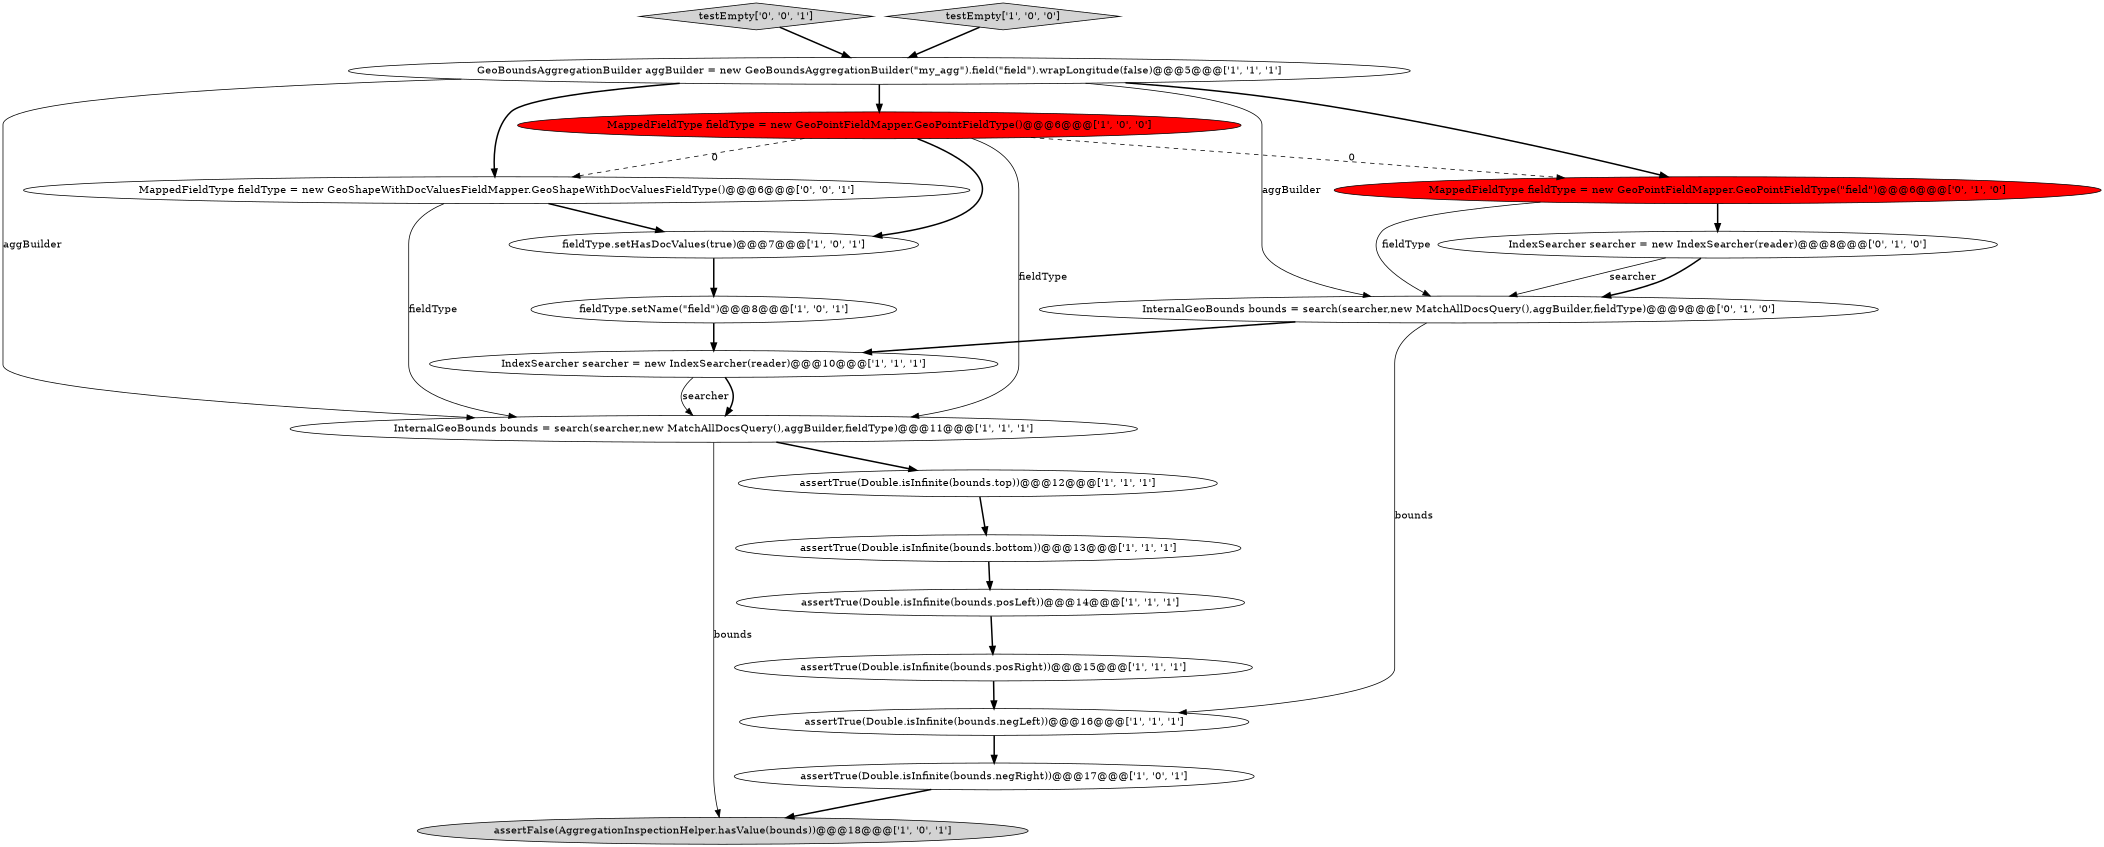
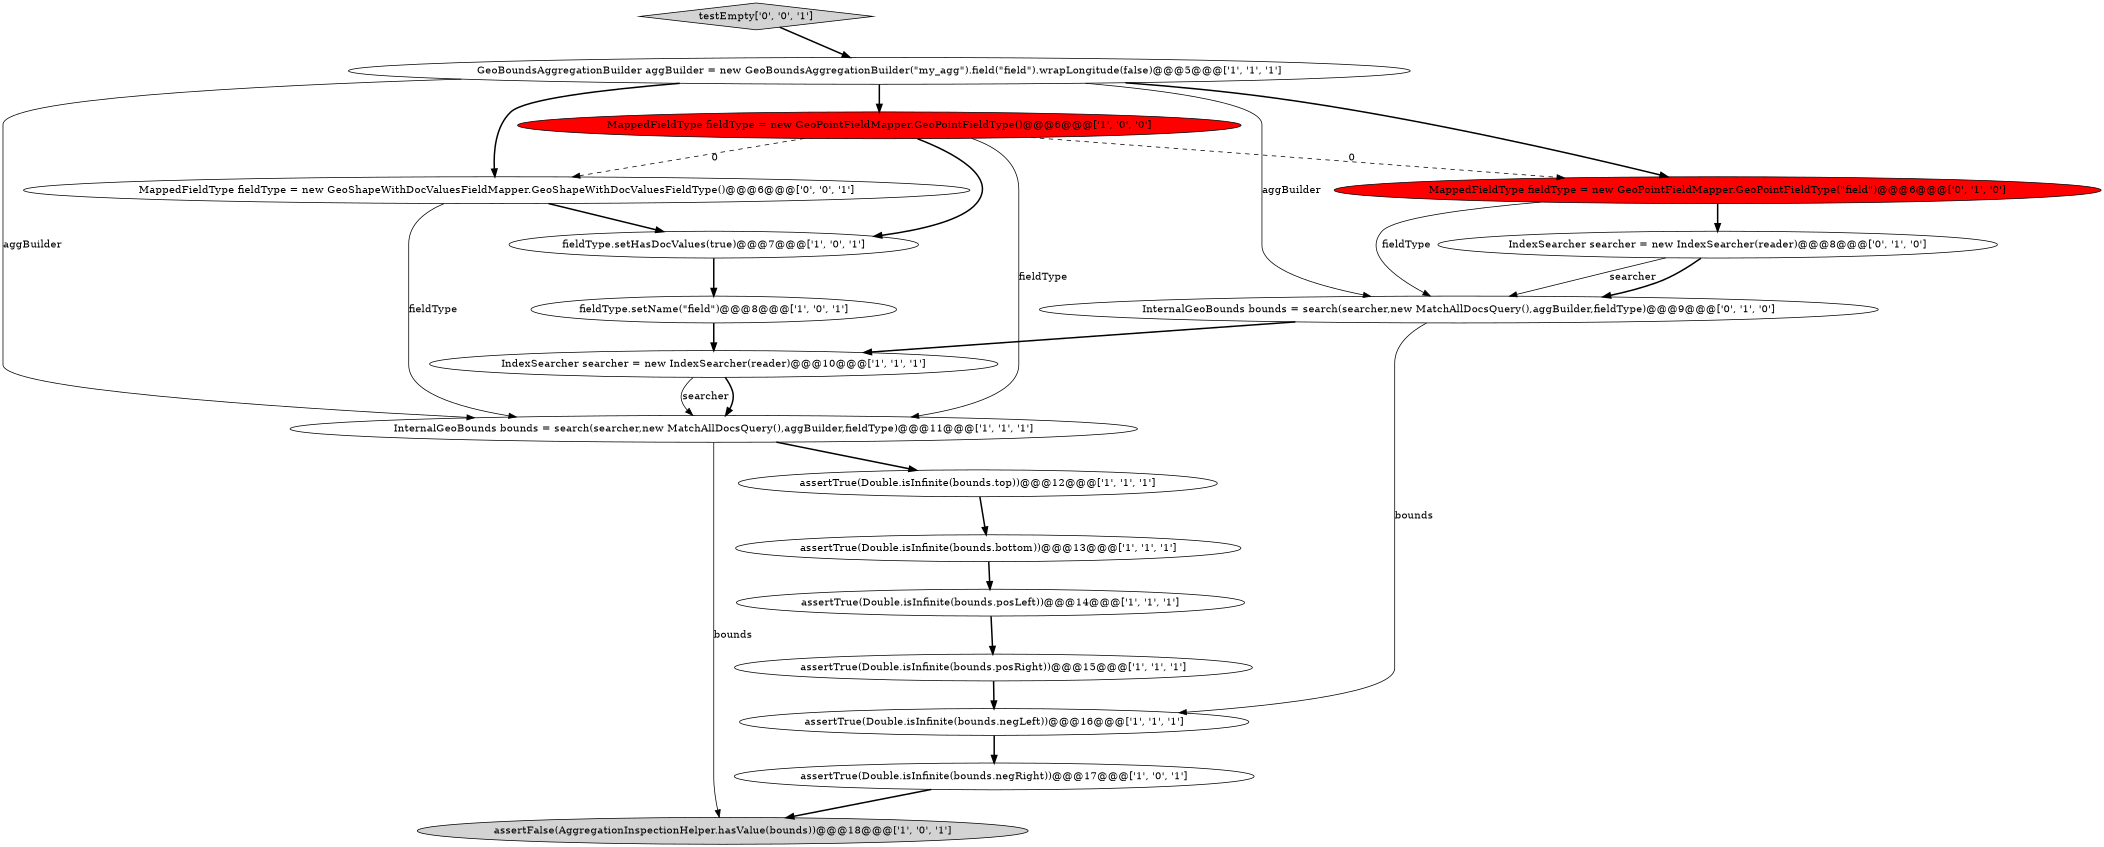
node "testEmpty['1', '0', '0']": removed
